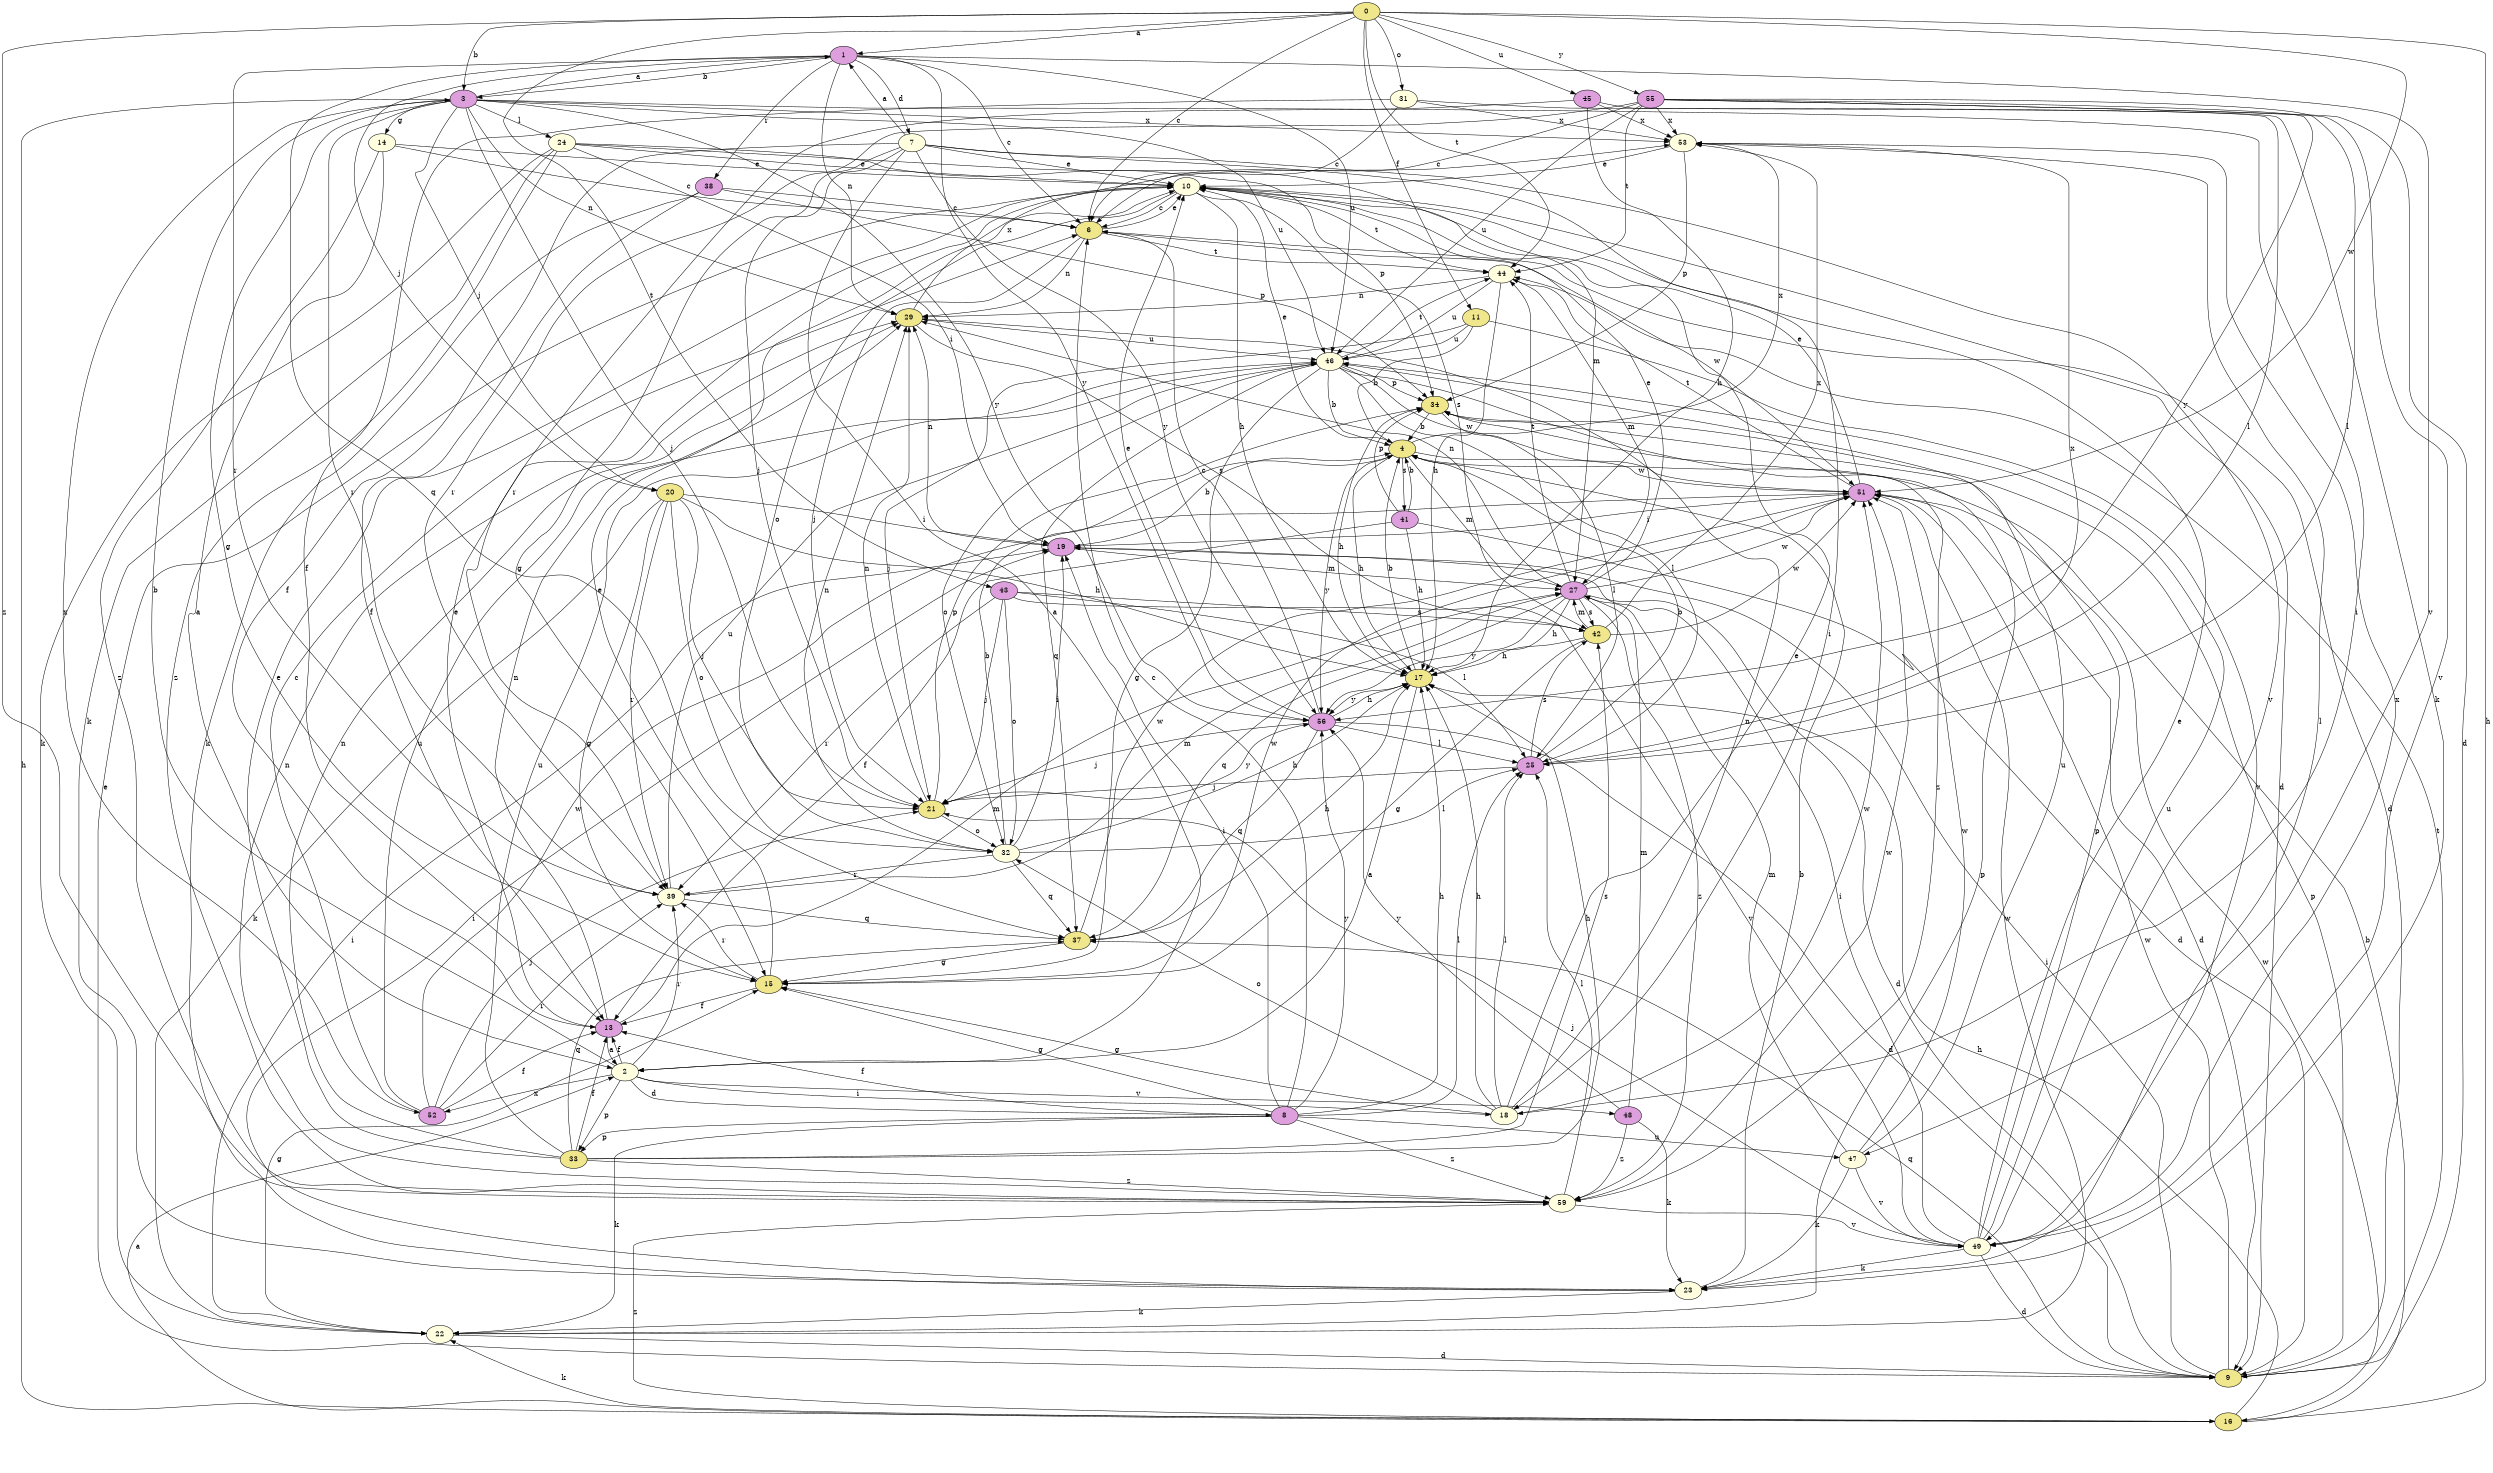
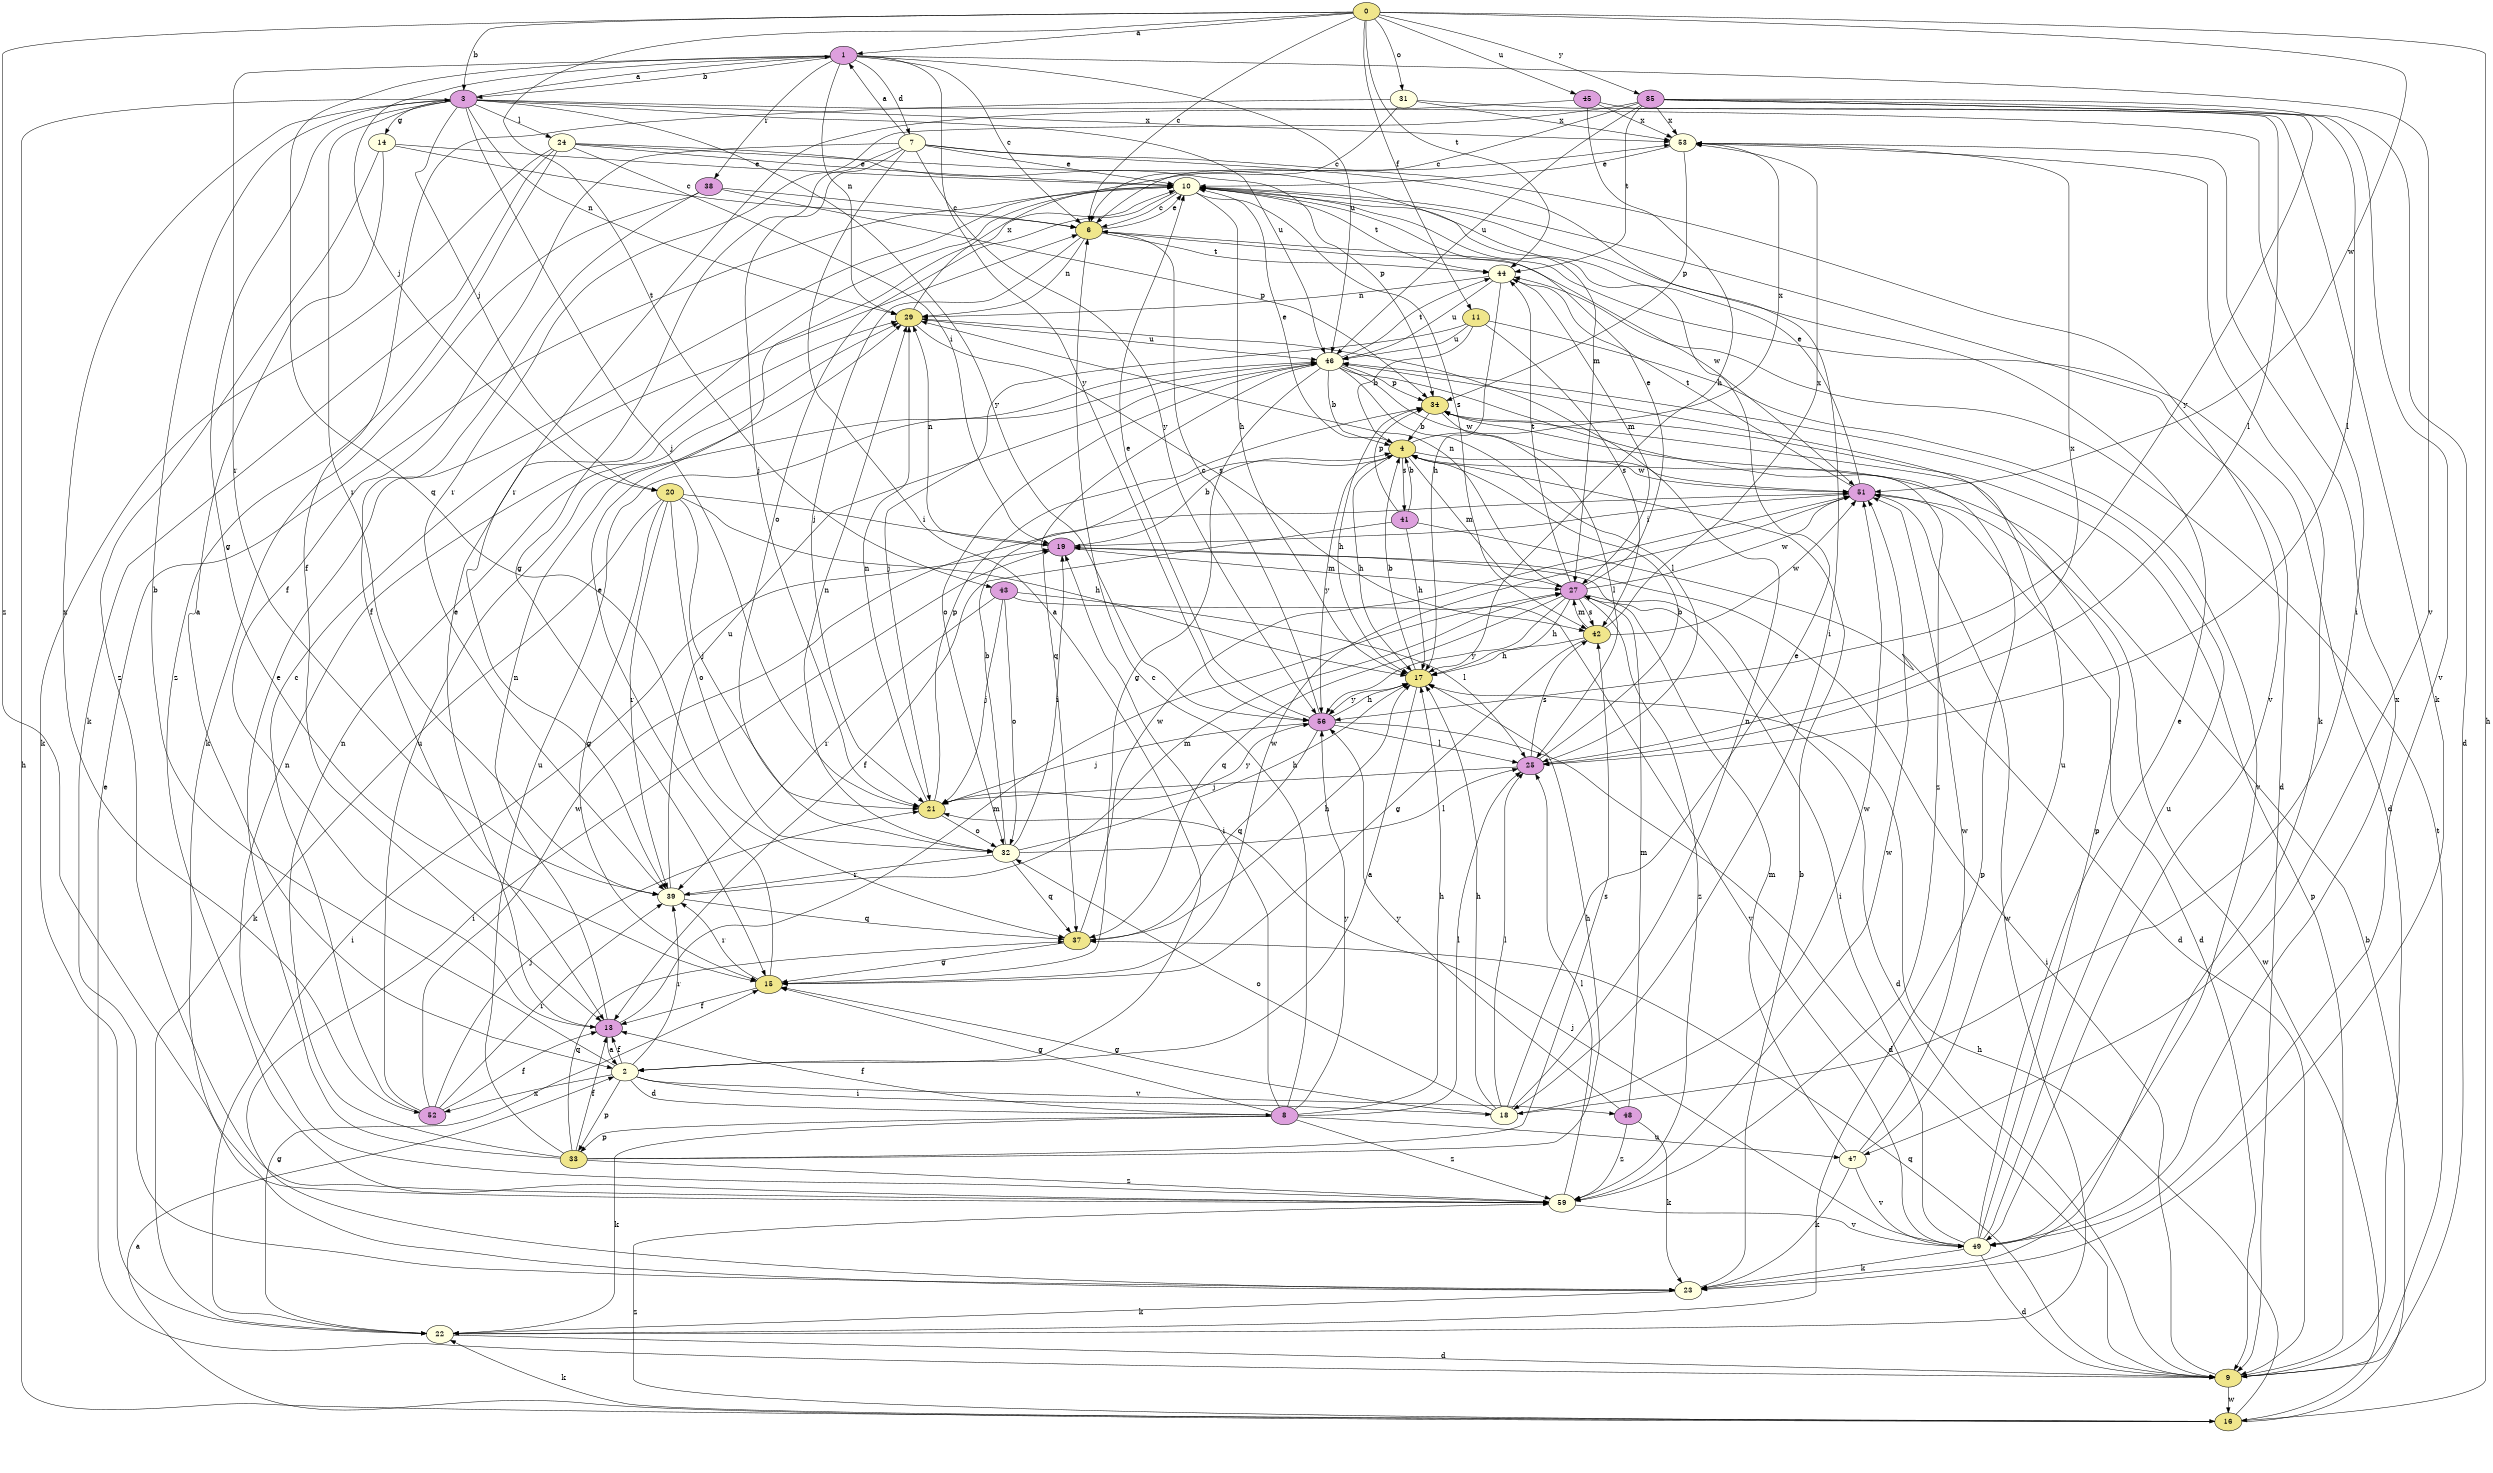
node "55": label "55" -> "85"
edge "43" -> "42": now "11" -> "42"
edge "53" -> "23": label "l" -> "k"
edge "9" -> "51": now "9" -> "16"
